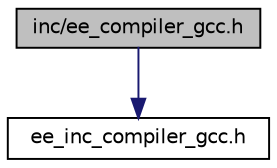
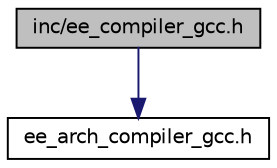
node "ee_inc_compiler_gcc.h": label "ee_inc_compiler_gcc.h" -> "ee_arch_compiler_gcc.h"
